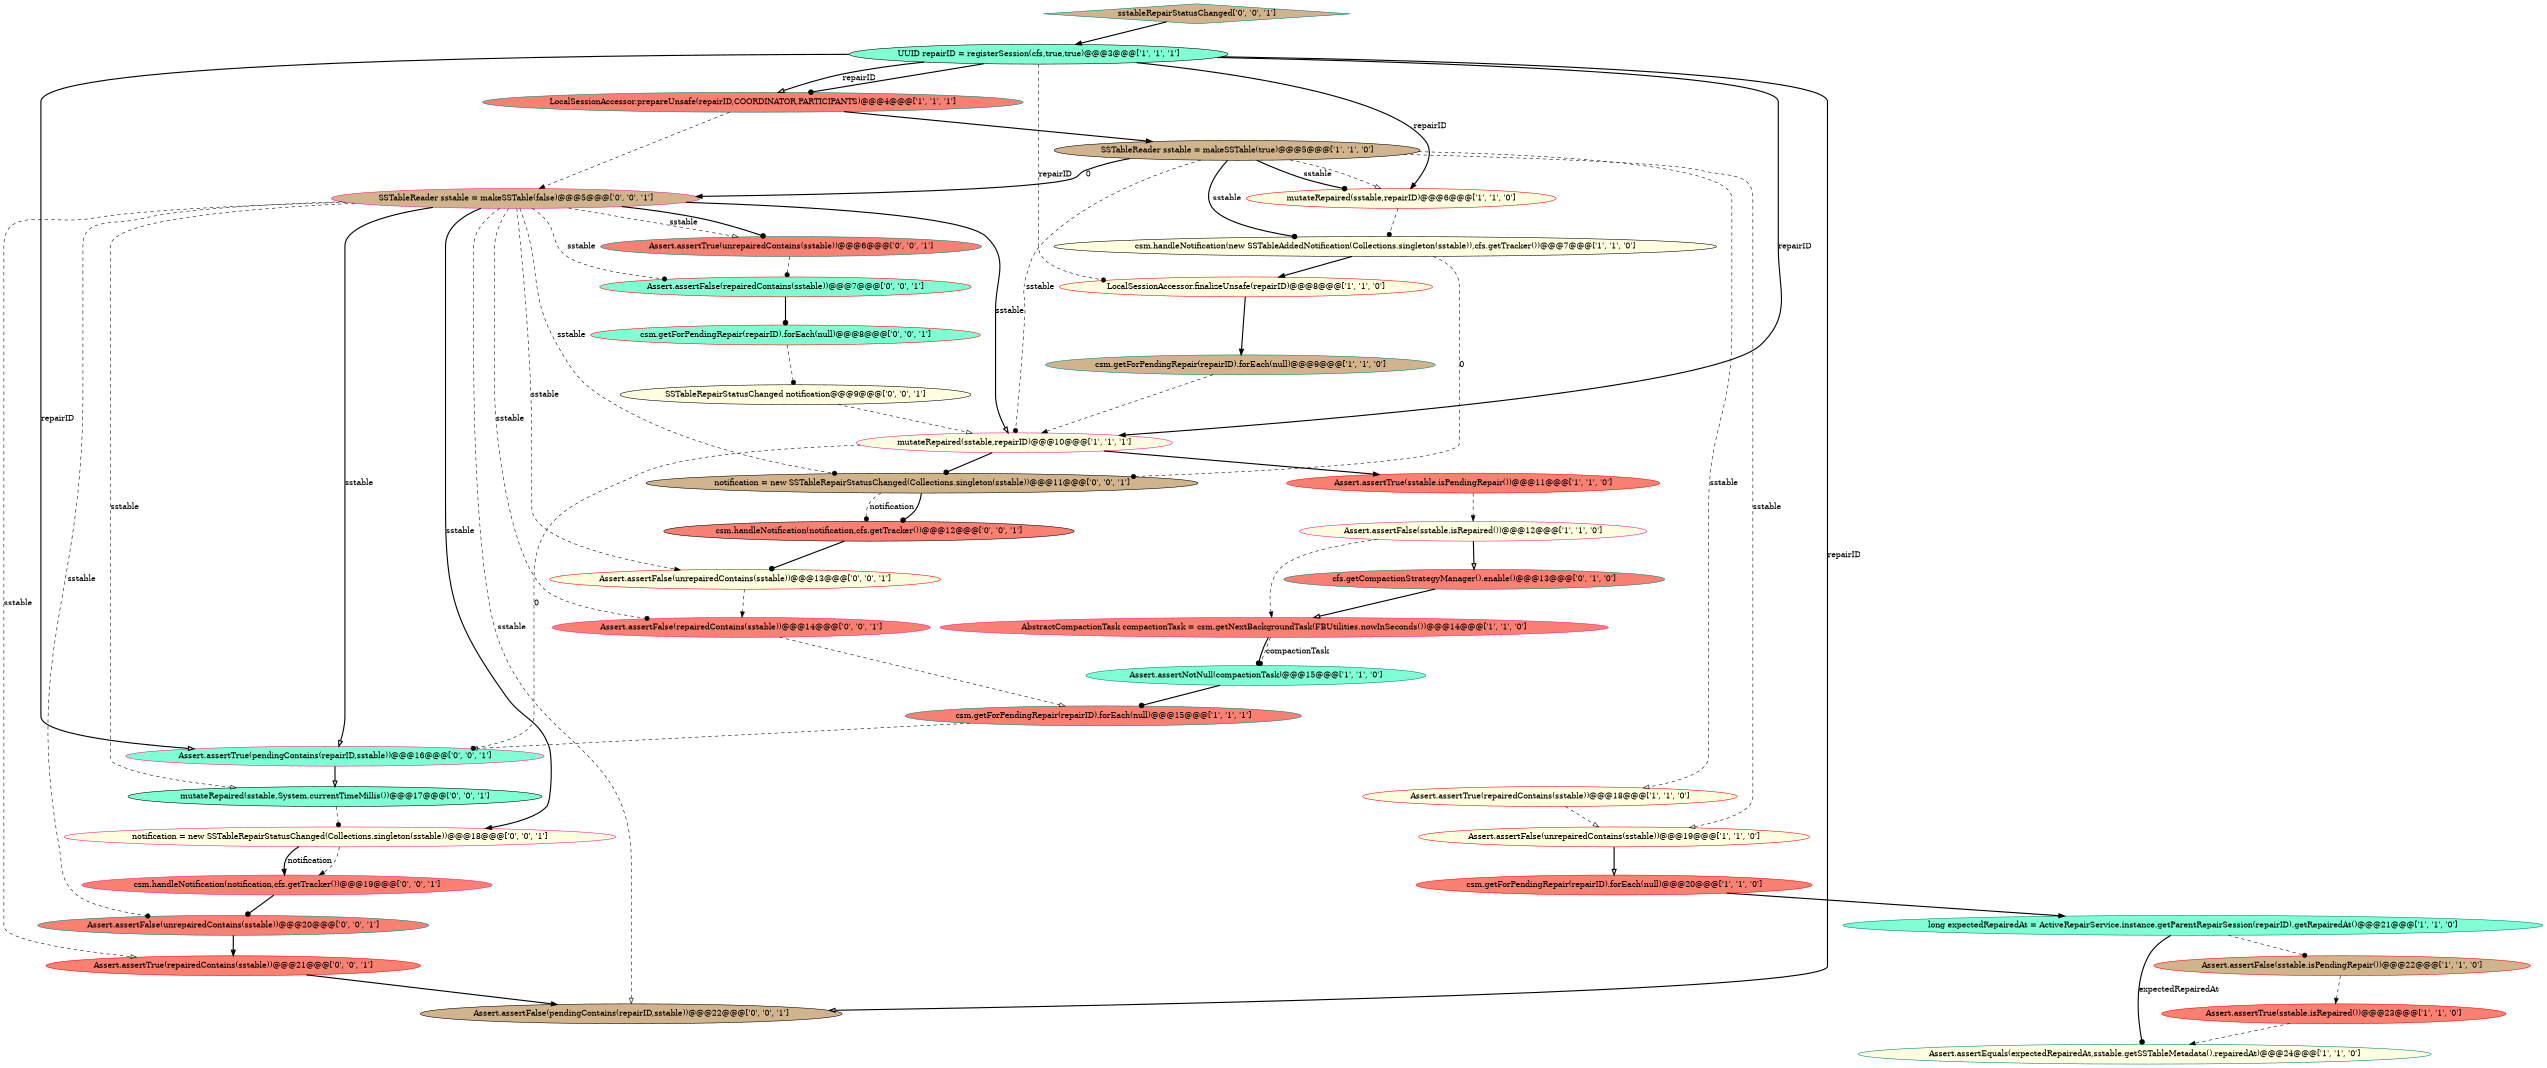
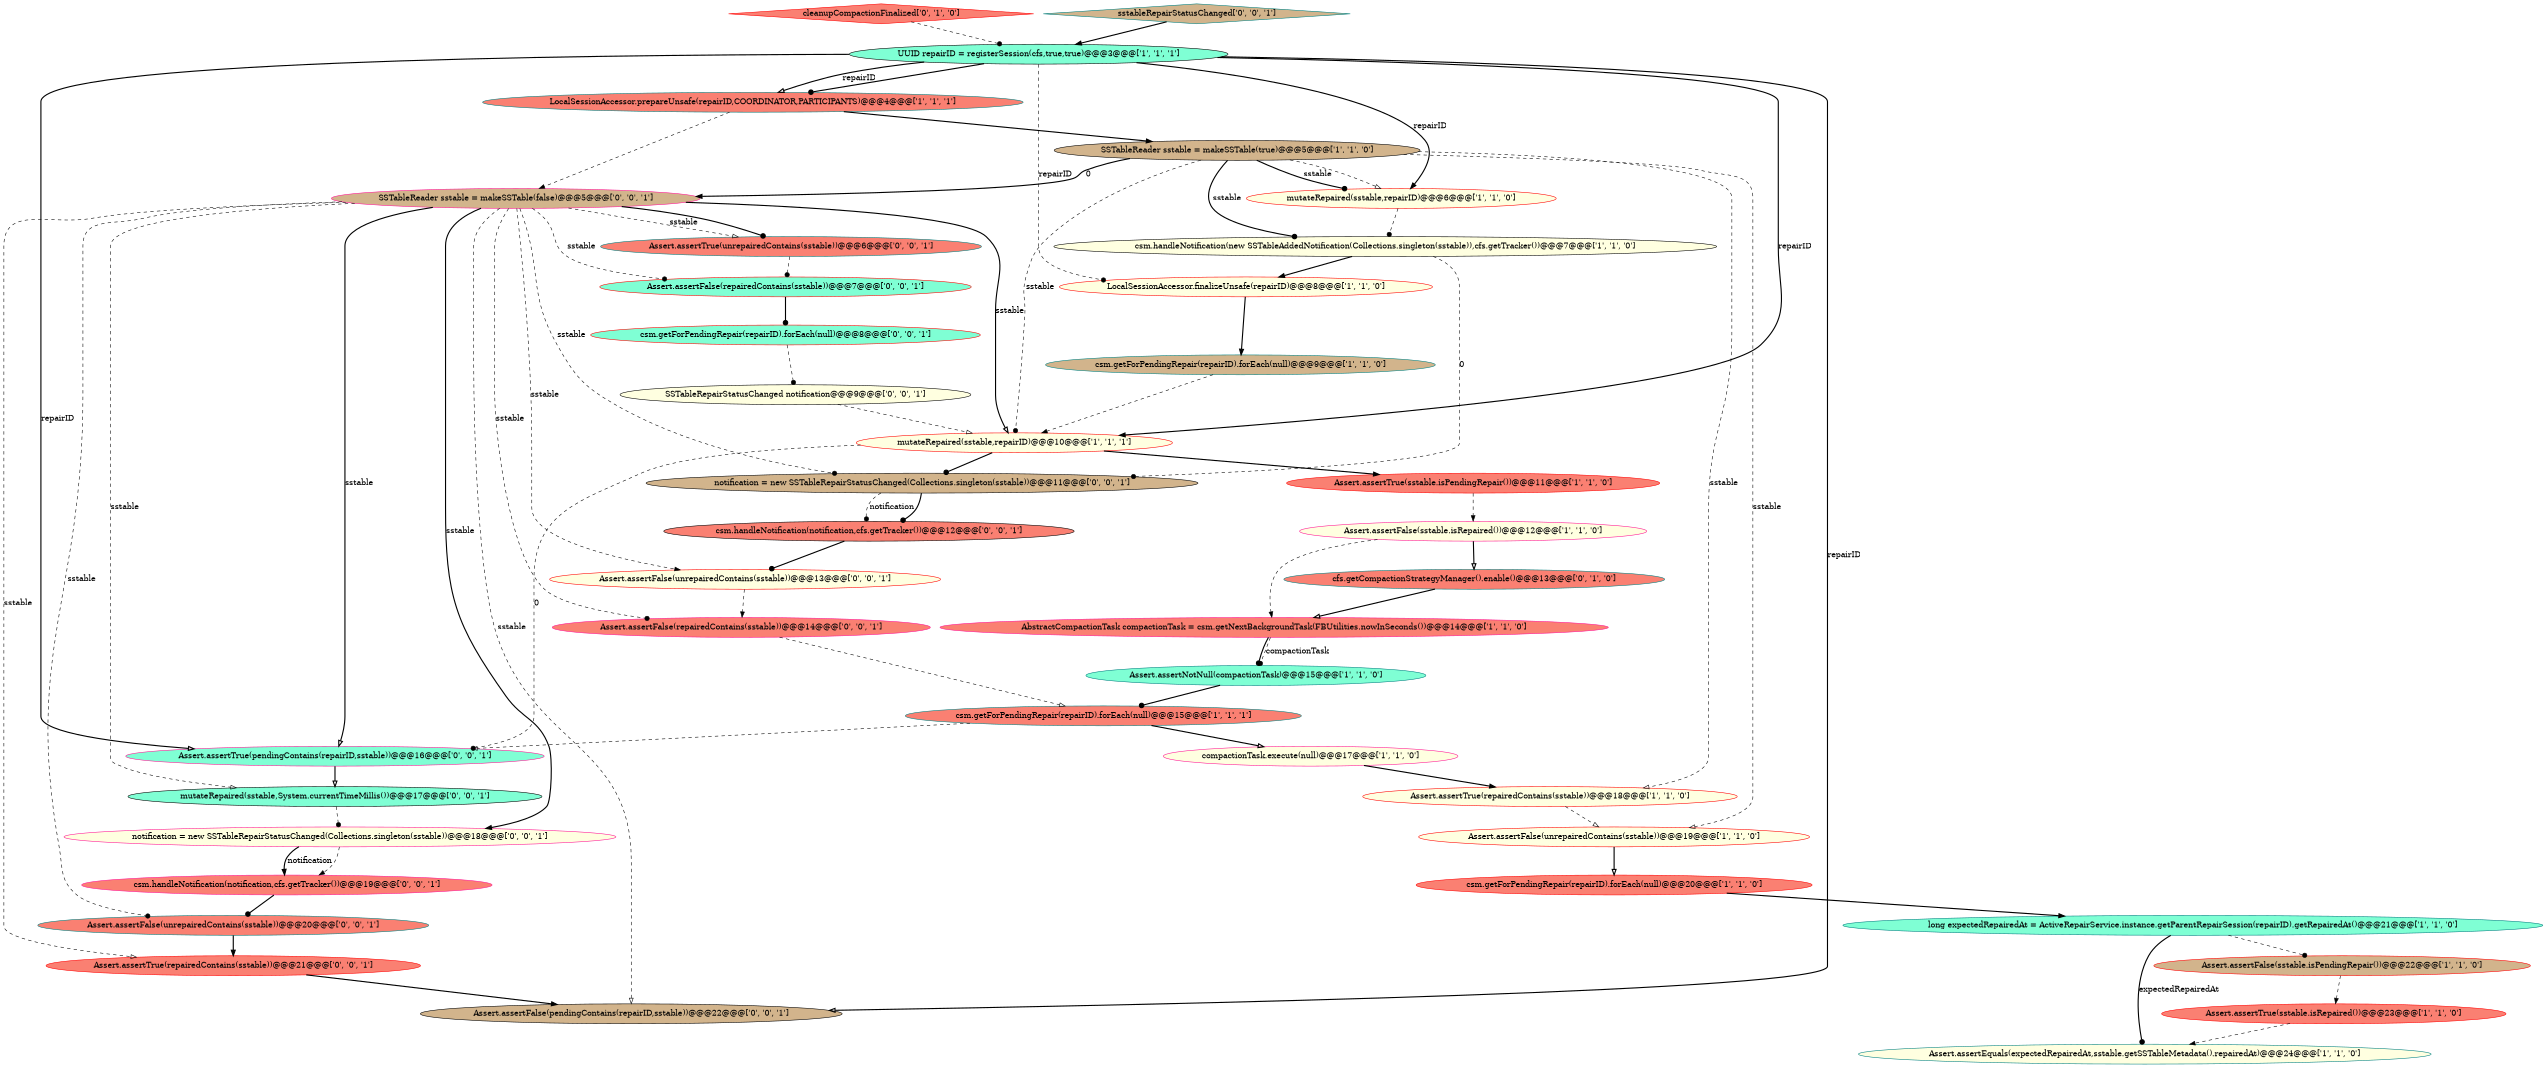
node "cleanupCompactionFinalized['0', '1', '0']": added
node "mutateRepaired(sstable,repairID)@@@10@@@['1', '1', '1']": color deeppink -> red
node "compactionTask.execute(null)@@@17@@@['1', '1', '0']": added
